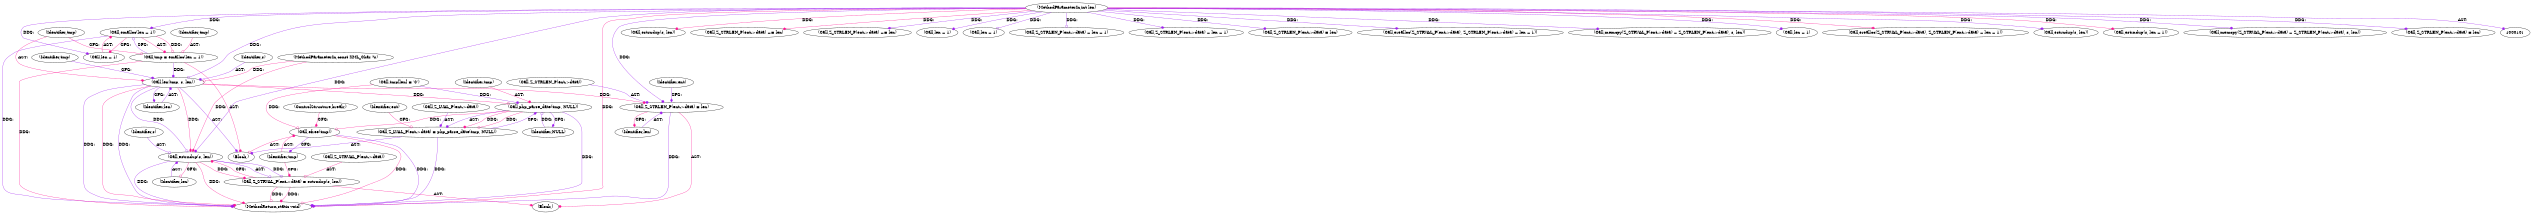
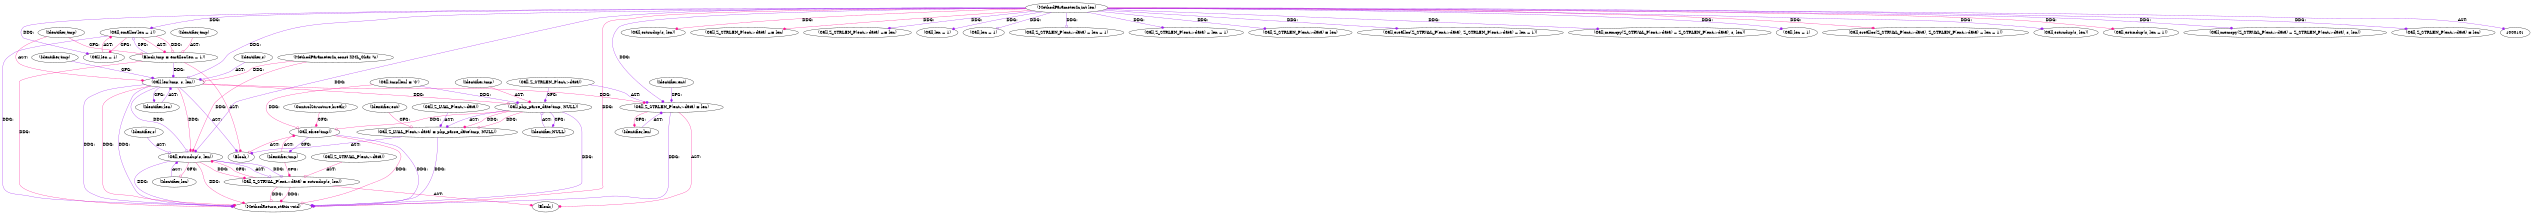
node "(Call,tmp = emalloc(len + 1))": label "(Call,tmp = emalloc(len + 1))" -> "(Block,tmp = emalloc(len + 1))"
edge "(Identifier,NULL)" -> "(Call,php_parse_date(tmp, NULL))": label "DDG: " -> "AST: "
edge "(Call,Z_LVAL_P(ent->data) = php_parse_date(tmp, NULL))" -> "(Call,php_parse_date(tmp, NULL))": now "(Call,Z_STRLEN_P(ent->data))" -> "(Call,php_parse_date(tmp, NULL))"
